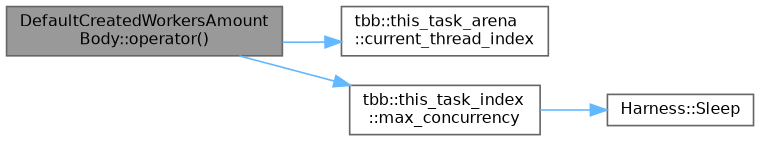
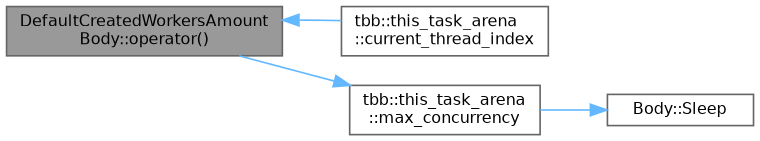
edge "DefaultCreatedWorkersAmount Body::operator()" -> "tbb::this_task_arena ::current_thread_index": reversed
node "tbb::this_task_index ::max_concurrency": label "tbb::this_task_index ::max_concurrency" -> "tbb::this_task_arena ::max_concurrency"
node "Harness::Sleep": label "Harness::Sleep" -> "Body::Sleep"
